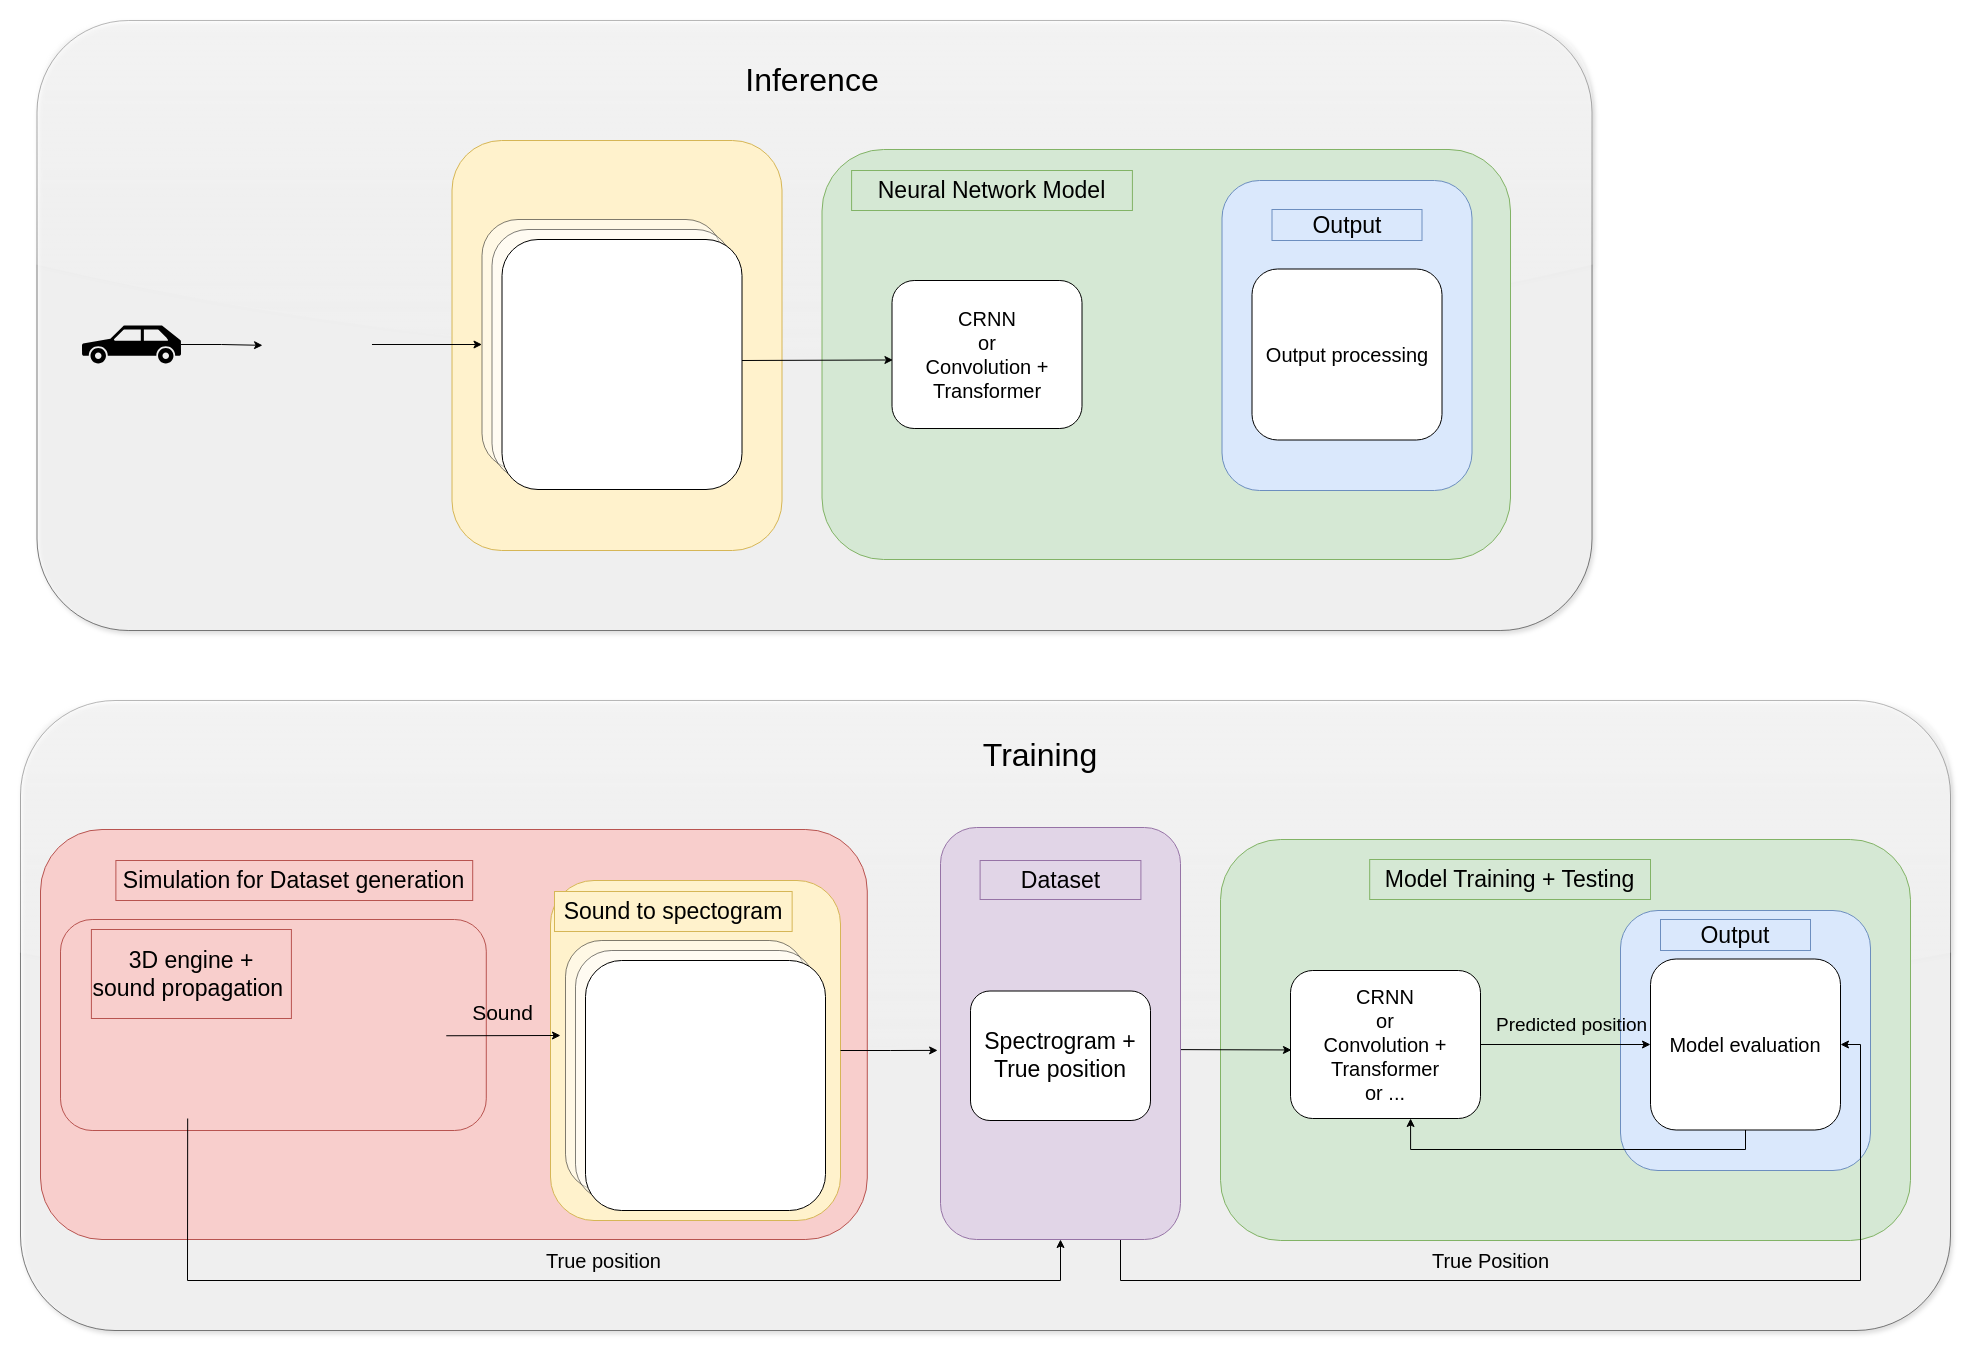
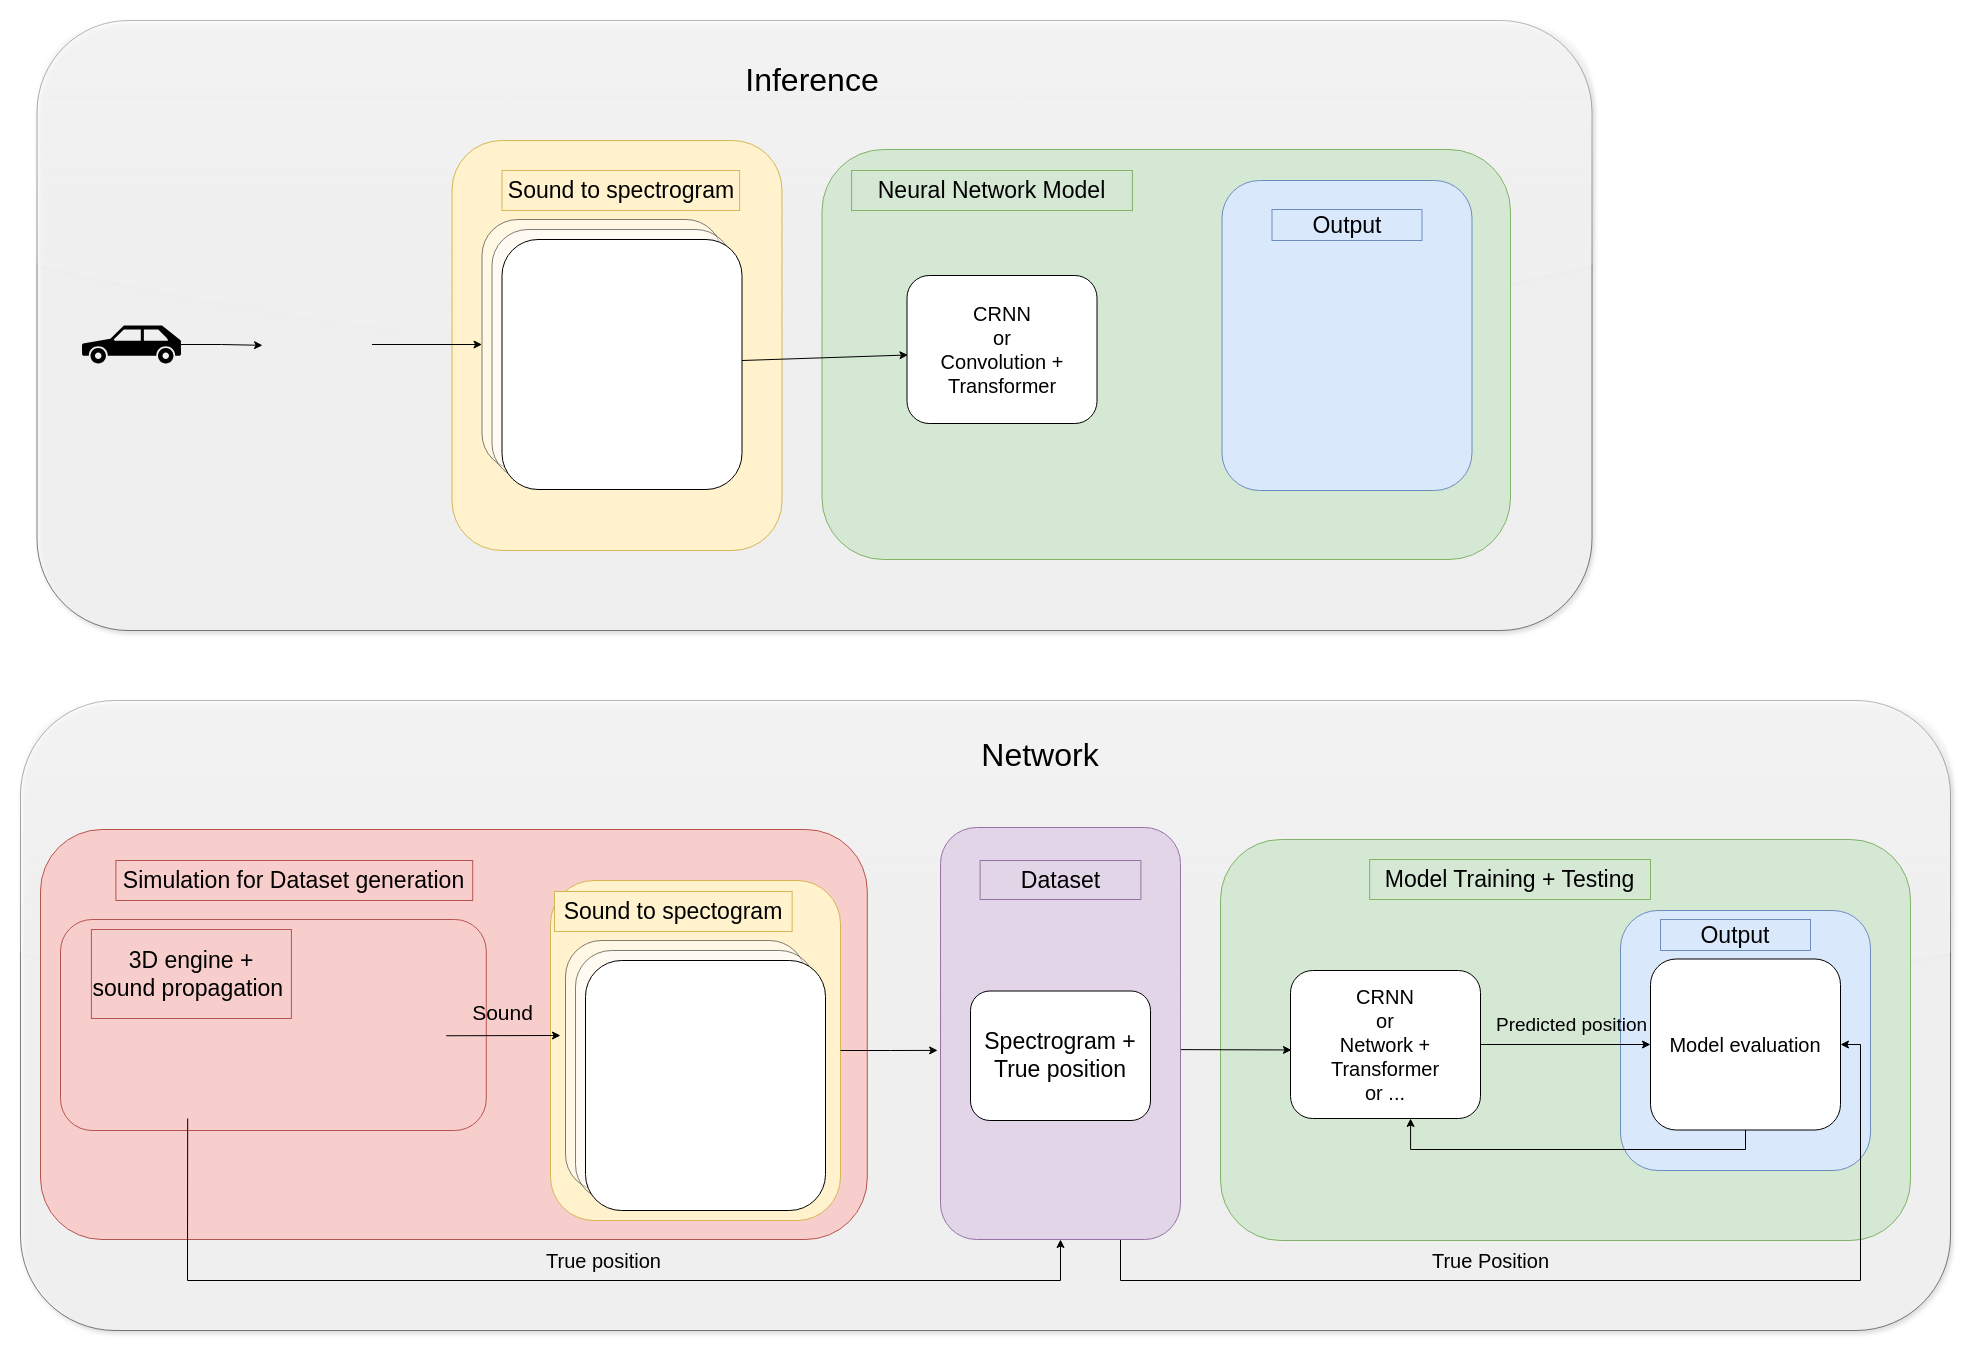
node "Sound to spectrogram": added
node "CRNN or Convolution + Transformer": moved (987, 355) -> (1002, 350)
node "Output processing": removed
node "Training": label "Training" -> "Network"
node "CRNN or Convolution + Transformer or ...": label "CRNN or Convolution + Transformer or ..." -> "CRNN or Network + Transformer or ..."
